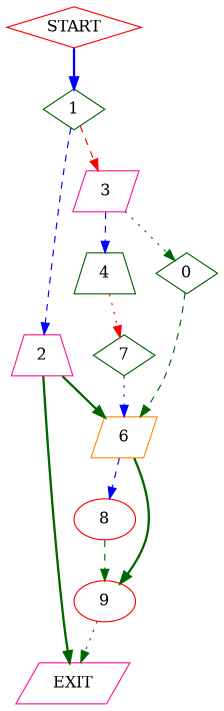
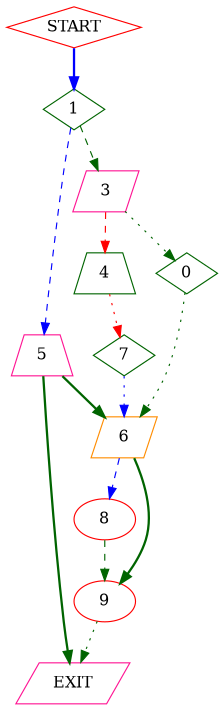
edge "1" -> "3": color red -> darkgreen
edge "3" -> "4": color blue -> red
edge "0" -> "6": style dashed -> dotted
node "2": label "2" -> "5"
